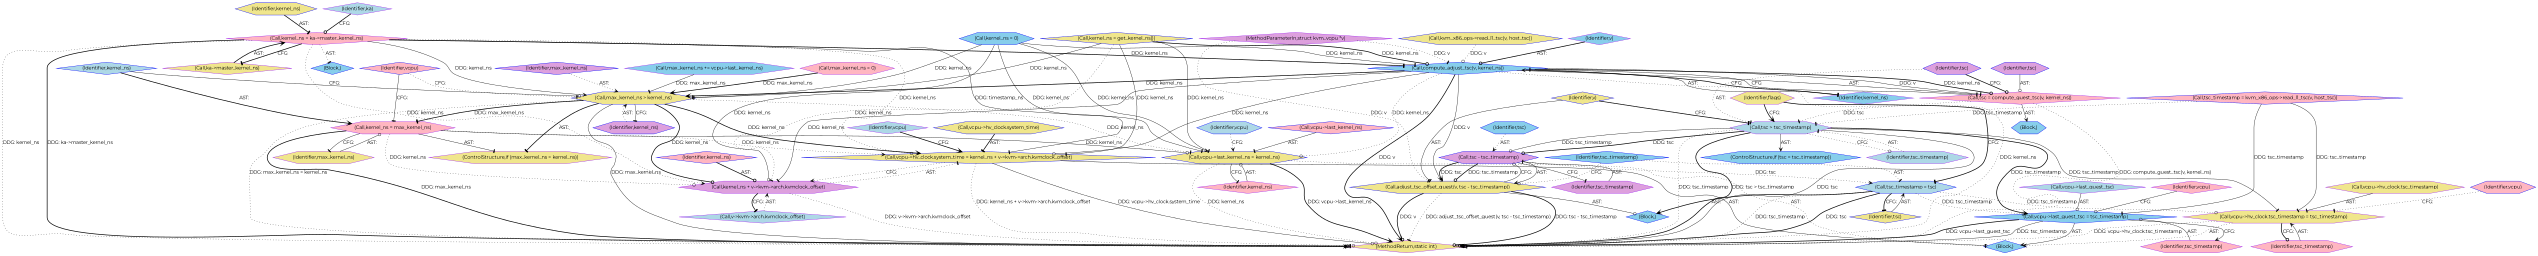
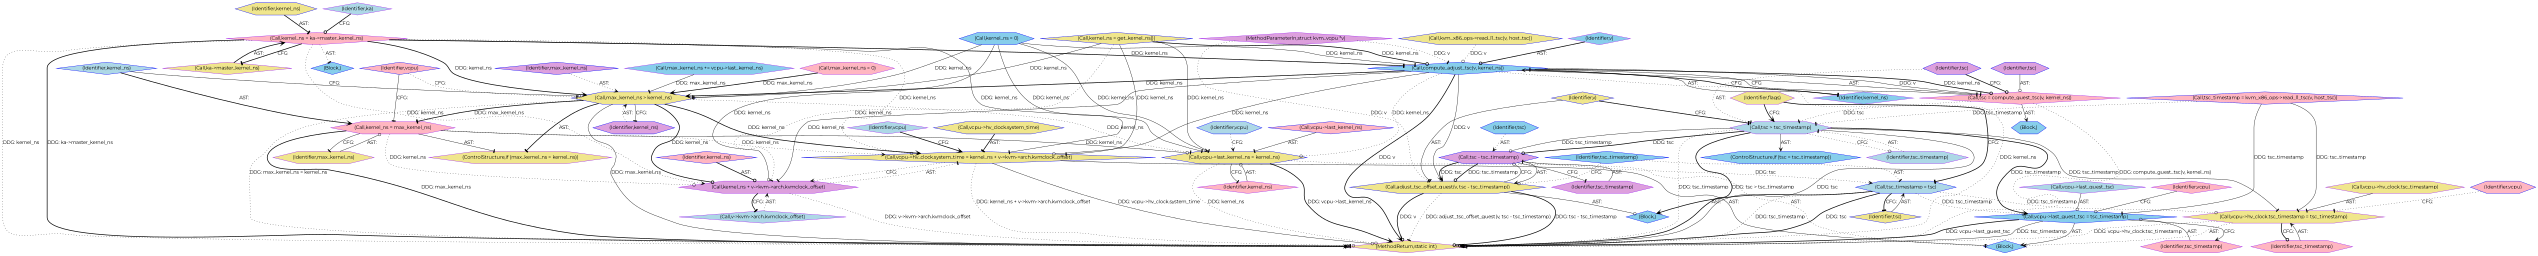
edge "(Call,kernel_ns = ka->master_kernel_ns)" -> "(Call,max_kernel_ns > kernel_ns)": style solid -> bold
edge "(Call,kernel_ns = ka->master_kernel_ns)" -> "(Call,vcpu->last_kernel_ns = kernel_ns)": label "DDG: timestamp_ns" -> "DDG: kernel_ns"
